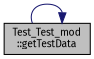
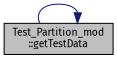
node "Test_Test_mod ::getTestData": label "Test_Test_mod ::getTestData" -> "Test_Partition_mod ::getTestData"
